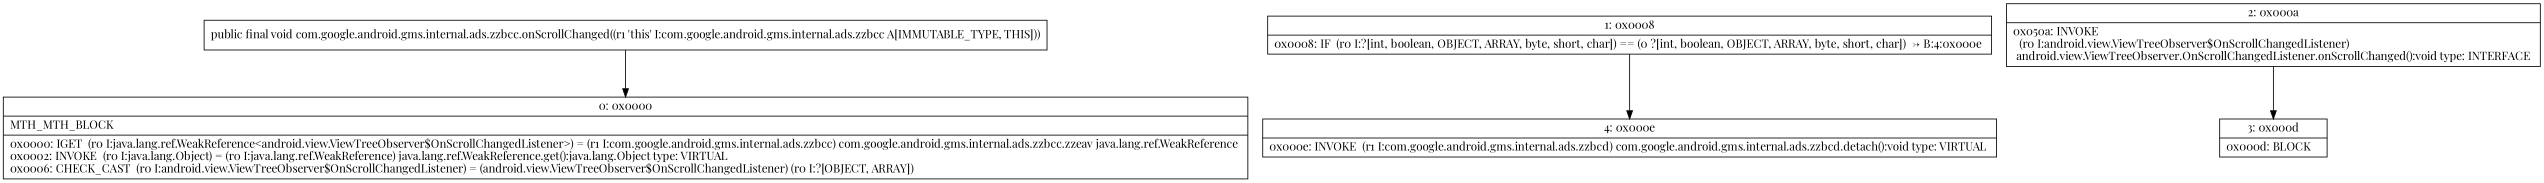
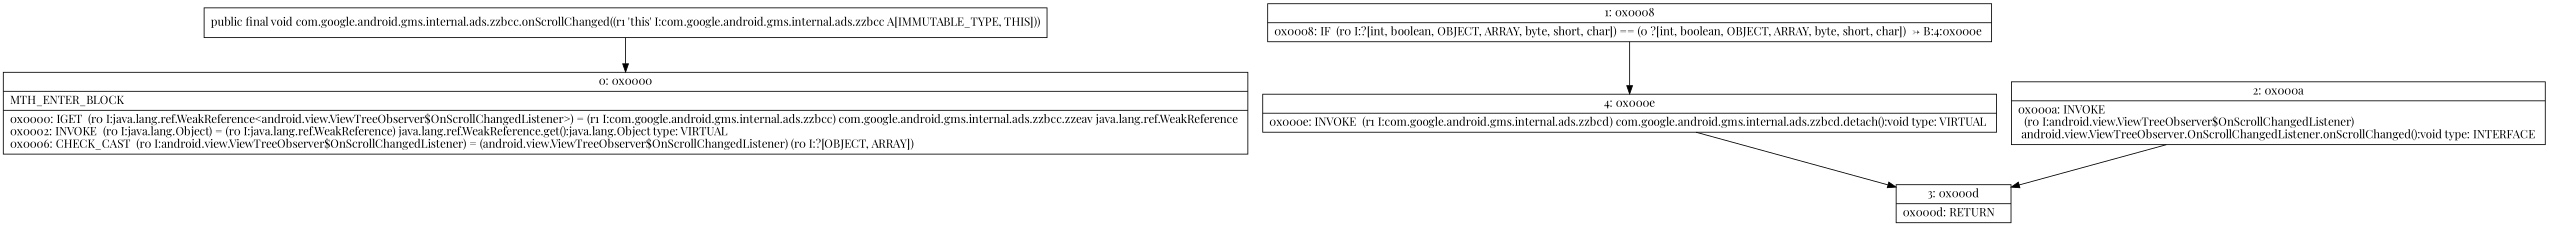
node "2: 0x000a": text "0x050a: INVOKE" -> "0x000a: INVOKE"
node "0: 0x0000": text "MTH_MTH_BLOCK" -> "MTH_ENTER_BLOCK"
node "3: 0x000d": text "0x000d: BLOCK" -> "0x000d: RETURN"
edge "4: 0x000e" -> "3: 0x000d": added
